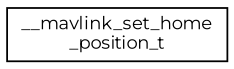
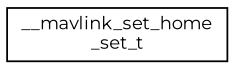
node "__mavlink_set_home _position_t": label "__mavlink_set_home _position_t" -> "__mavlink_set_home _set_t"
